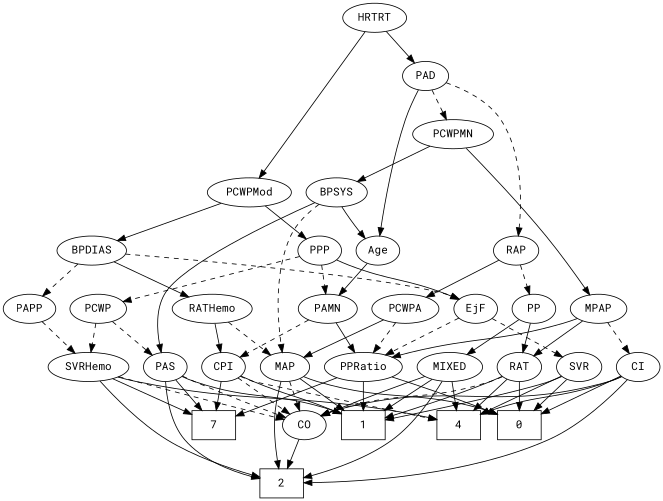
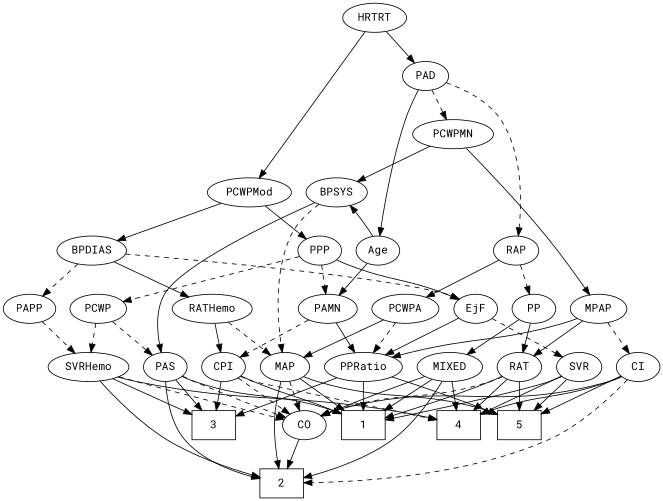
edge "BPSYS" -> "Age": reversed
edge "EjF" -> "PPRatio": style dashed -> solid
node "7": label "7" -> "3"
node "0": label "0" -> "5"
edge "CI" -> "2": style solid -> dashed
